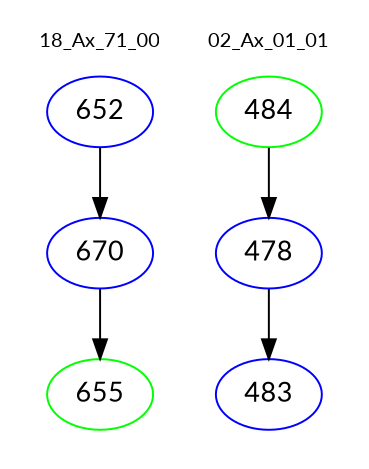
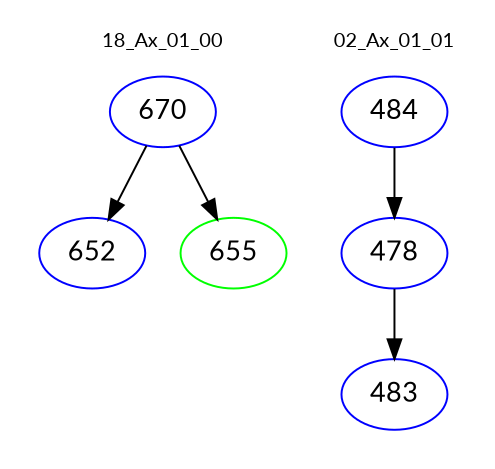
cluster "18_Ax_71_00": label "18_Ax_71_00" -> "18_Ax_01_00"
node "484": color green -> blue
edge "652" -> "670": reversed
